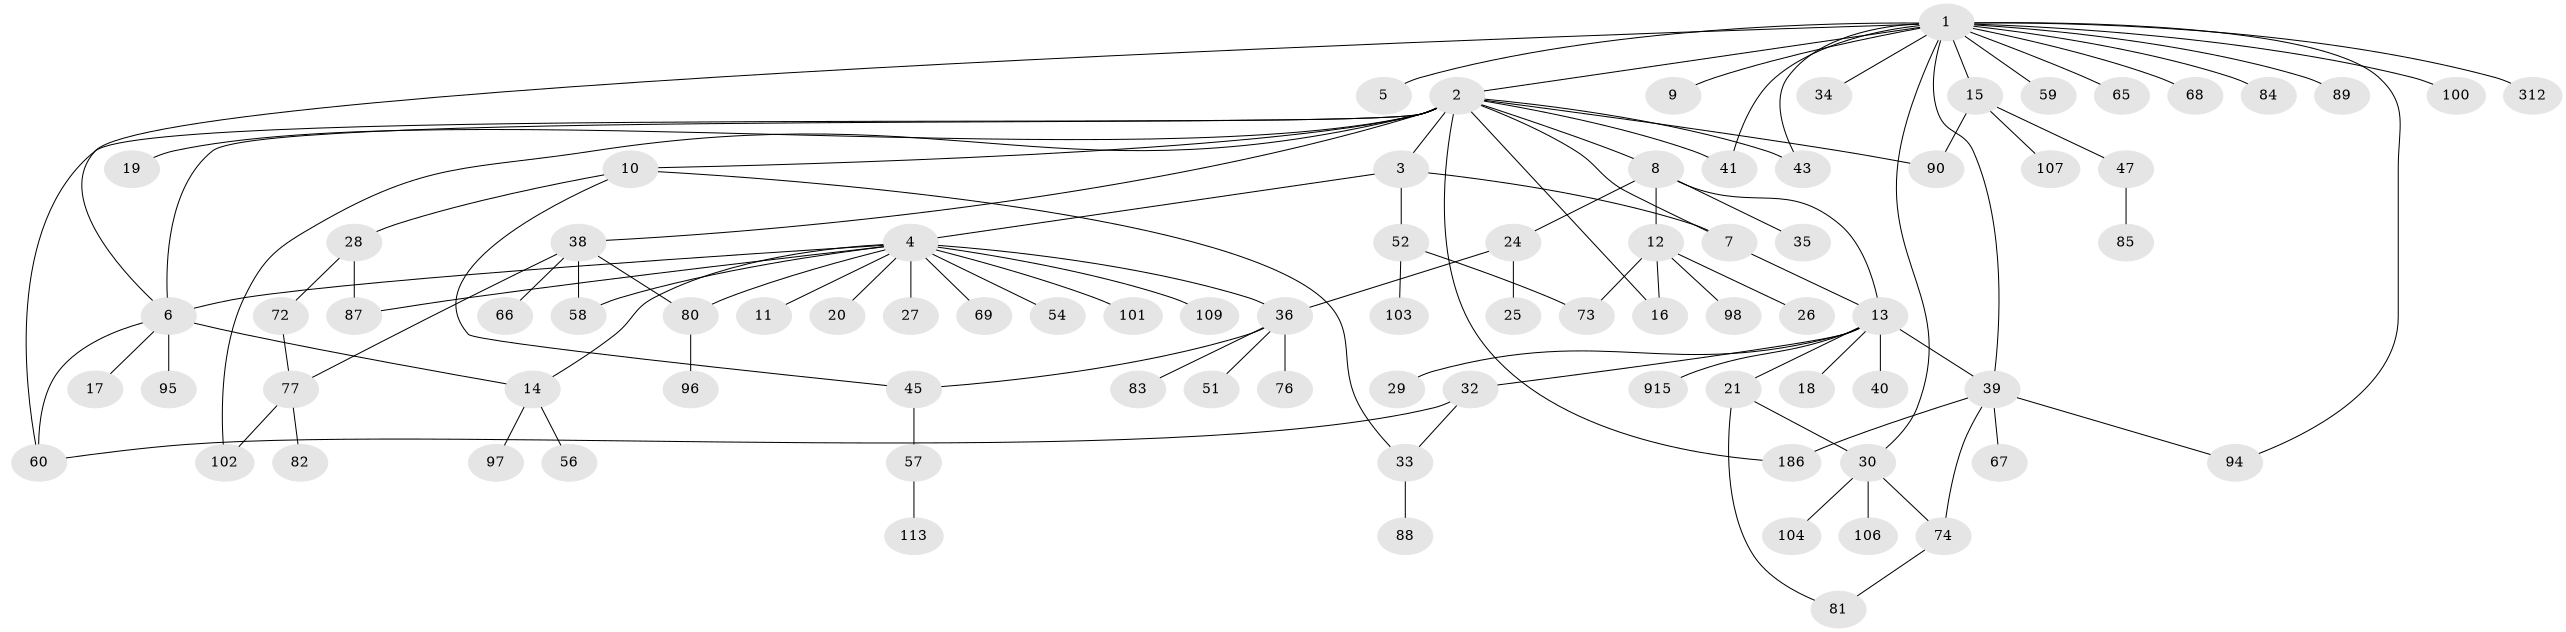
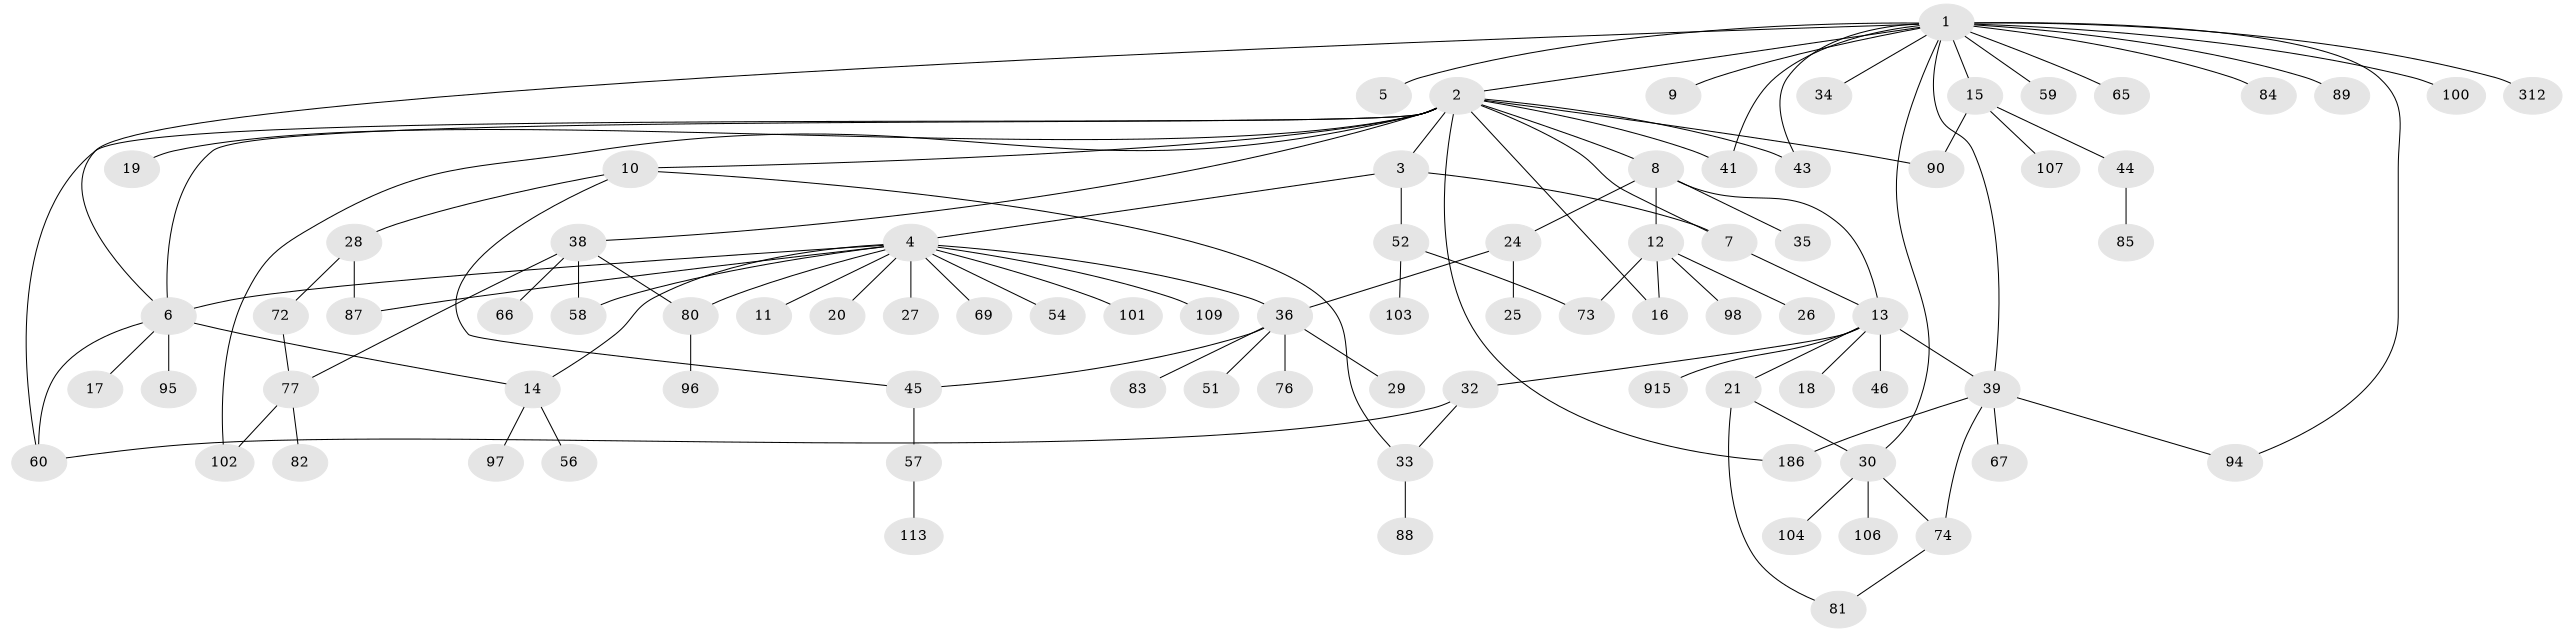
node "68": removed
node "47": label "47" -> "44"
edge "13" -- "29": now "36" -- "29"
node "40": label "40" -> "46"
